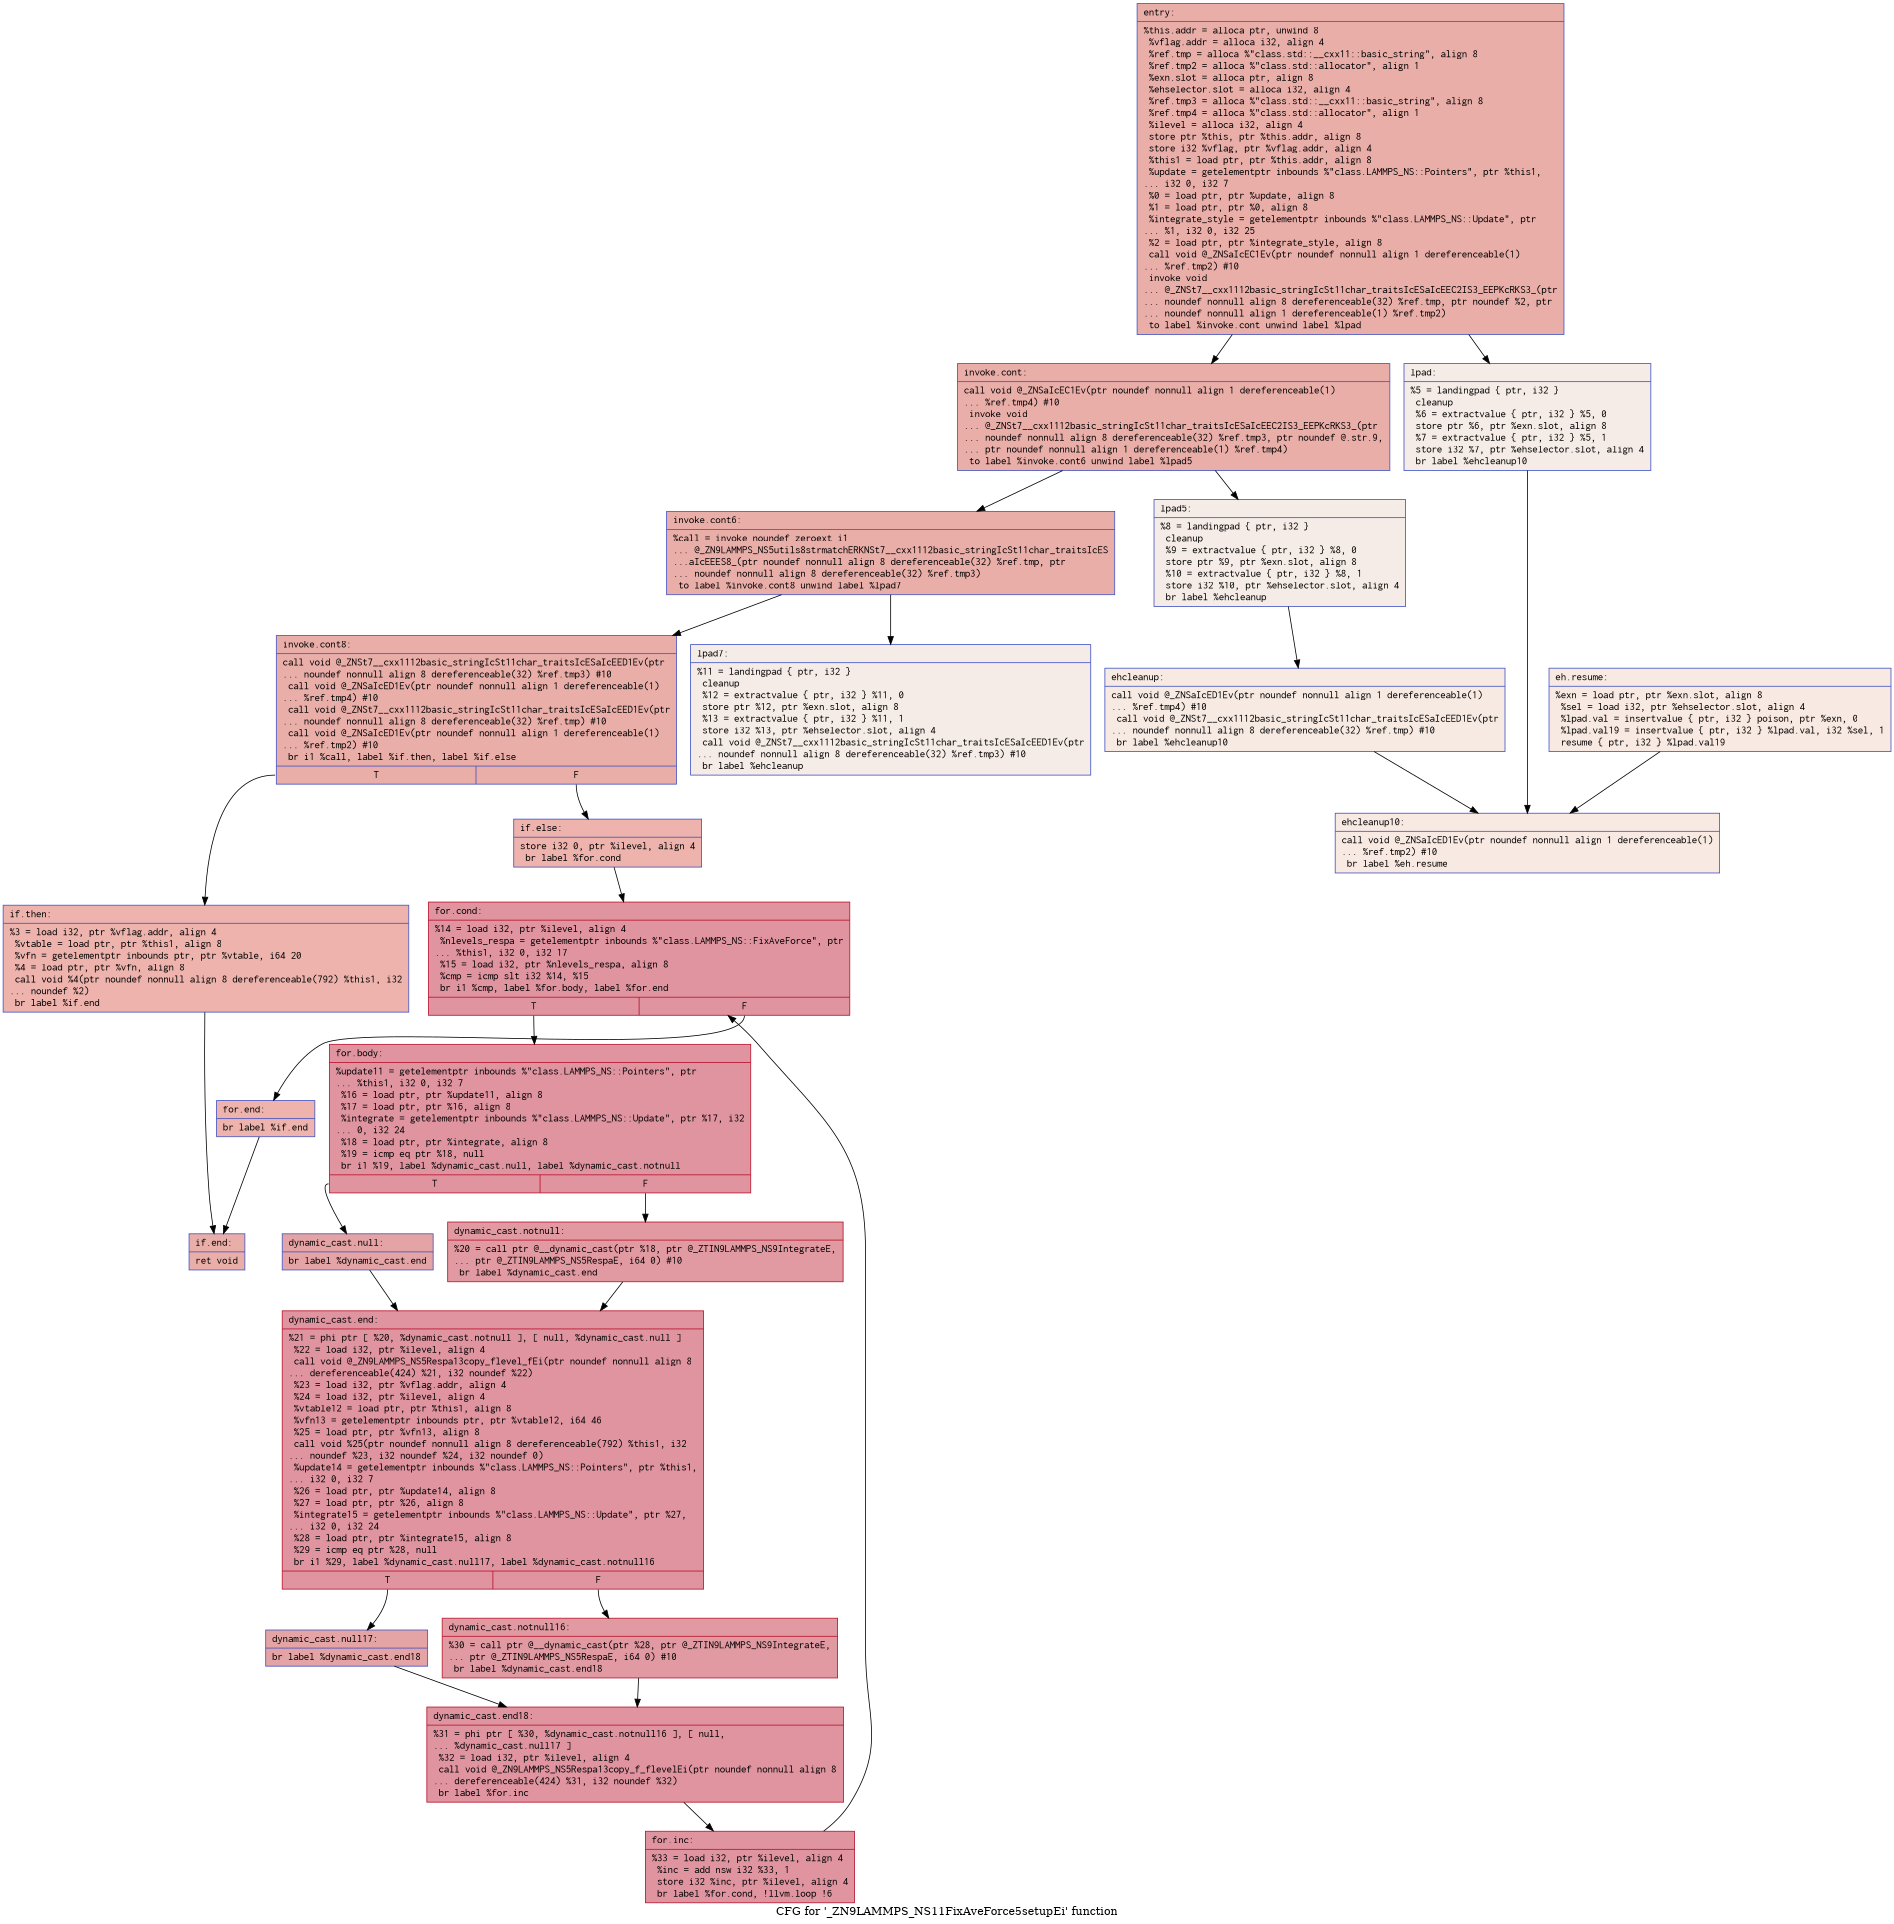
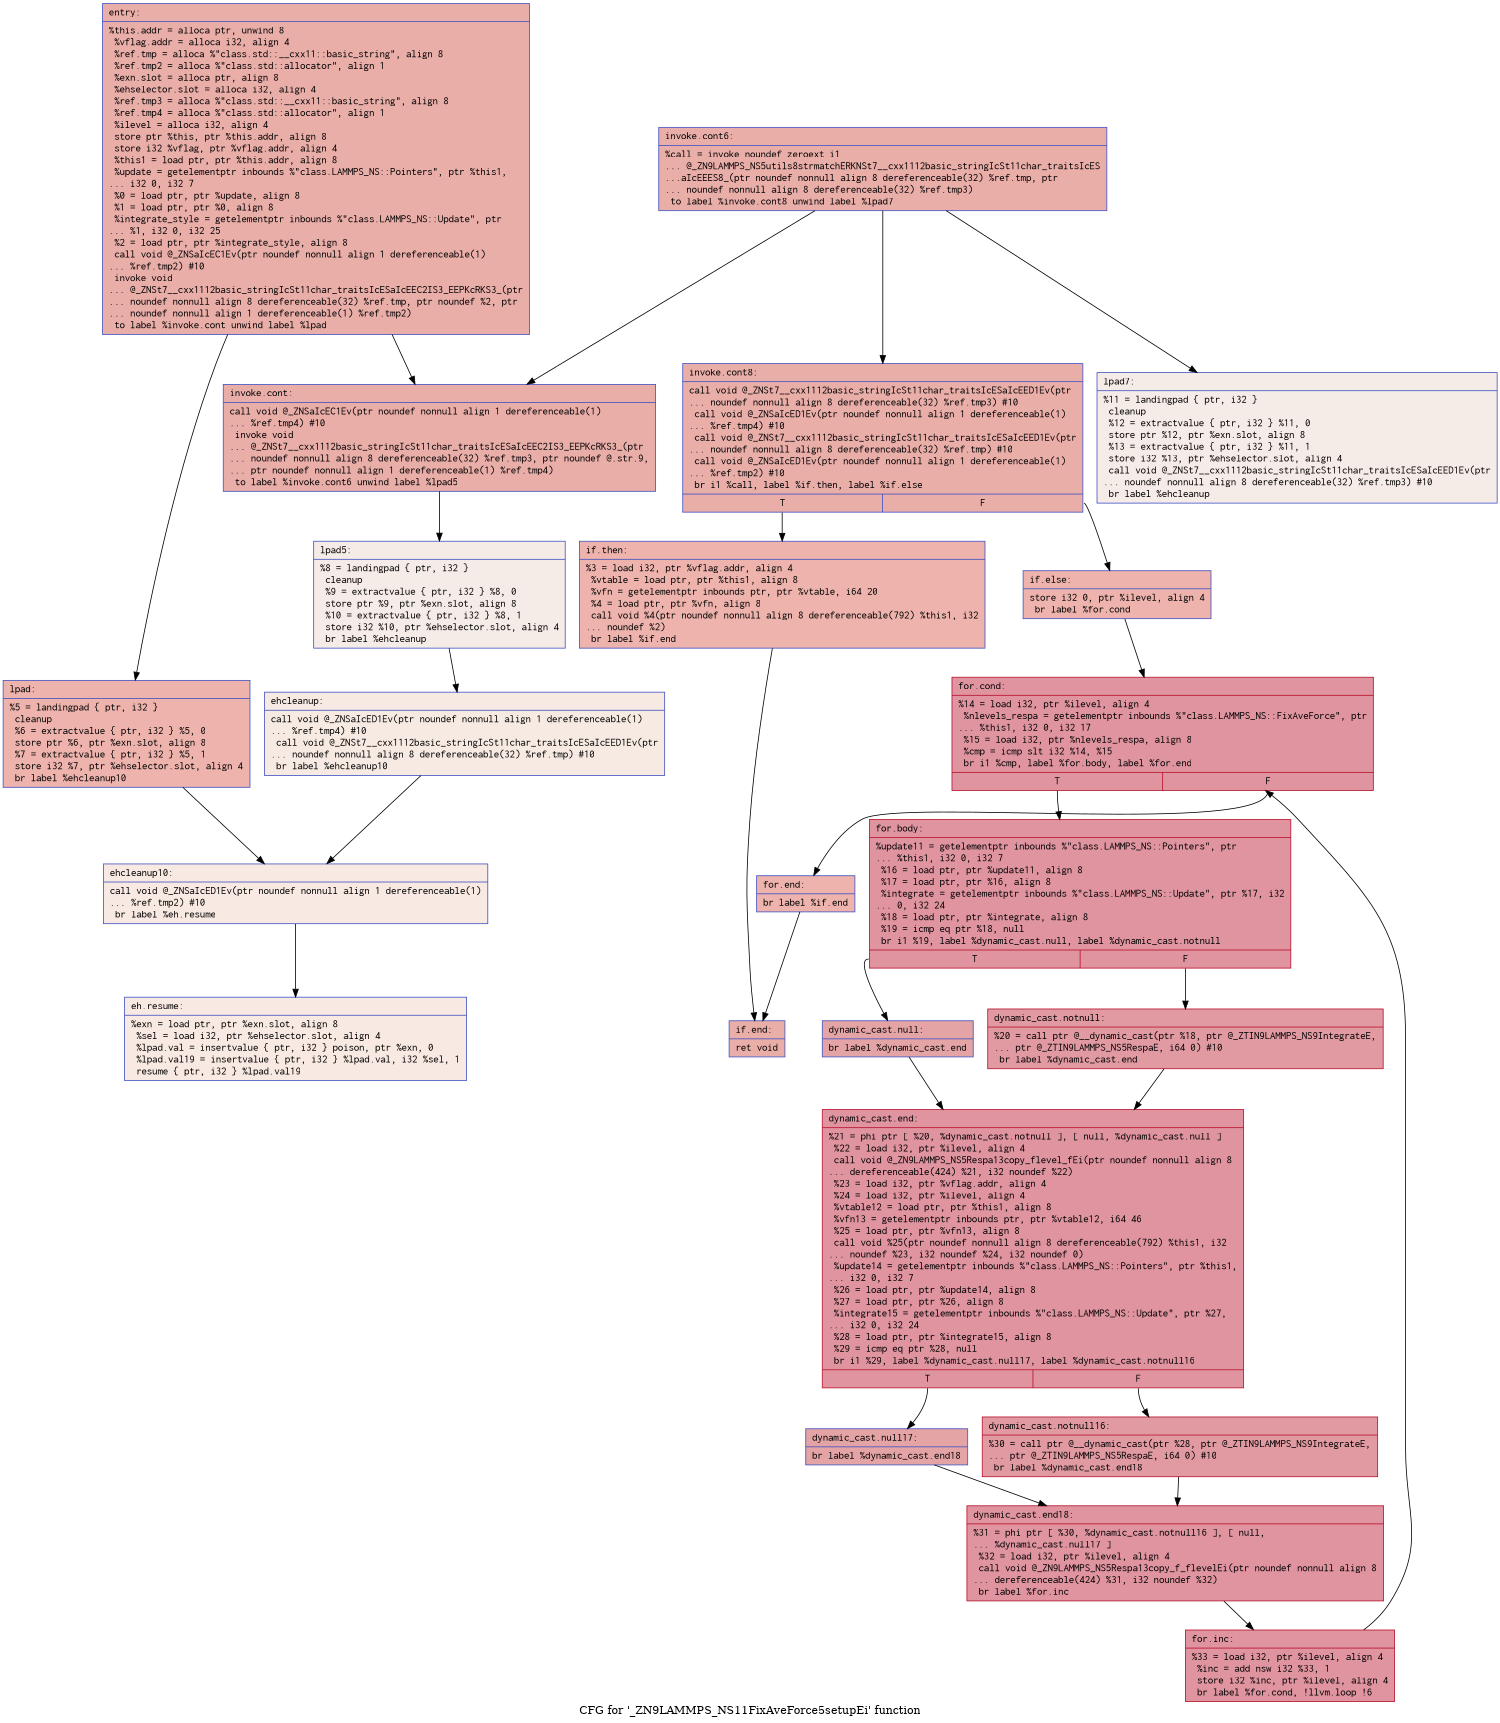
node "lpad:": fillcolor #ead5c970 -> #d6524470
edge "invoke.cont:" -> "invoke.cont6:": reversed
edge "eh.resume:" -> "ehcleanup10:": reversed
